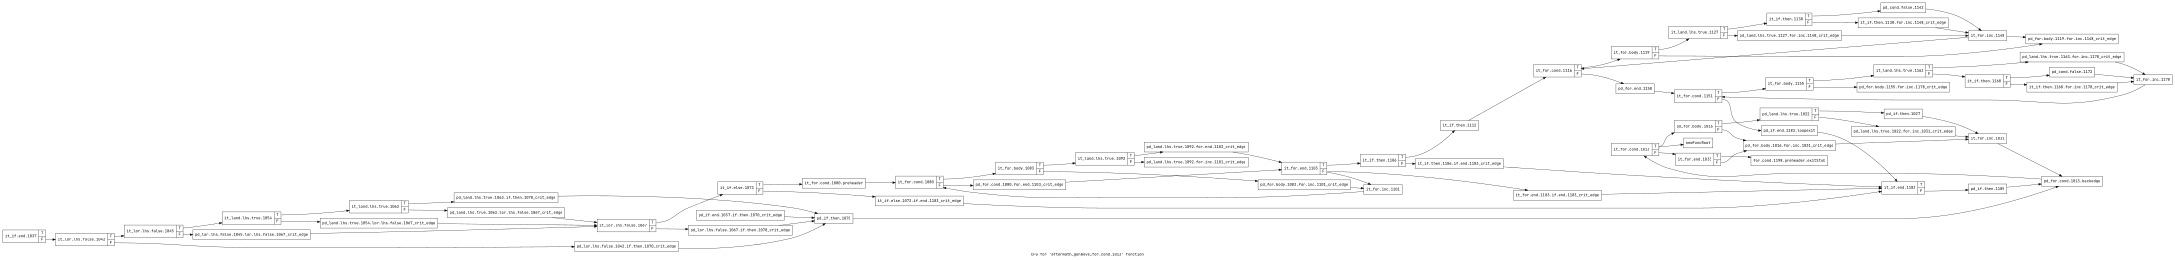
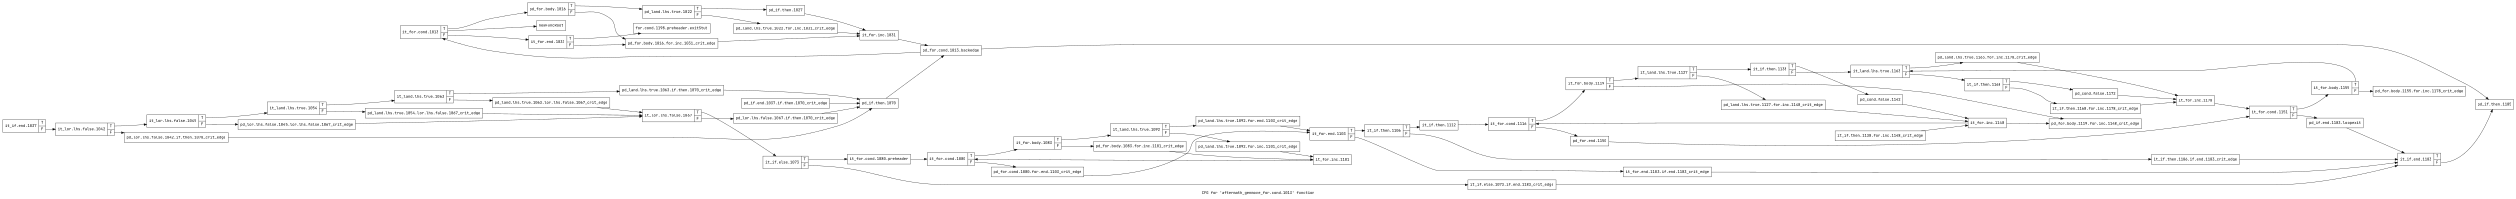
edge "it_if.then.1138" -> "it_if.then.1138.for.inc.1148_crit_edge": now "it_if.then.1138" -> "it_land.lhs.true.1163"
edge "it_for.end.1103" -> "it_for.inc.1101": now "pd_land.lhs.true.1092.for.inc.1101_crit_edge" -> "it_for.inc.1101"
edge "pd_if.then.1185" -> "pd_for.cond.1013.backedge": reversed
